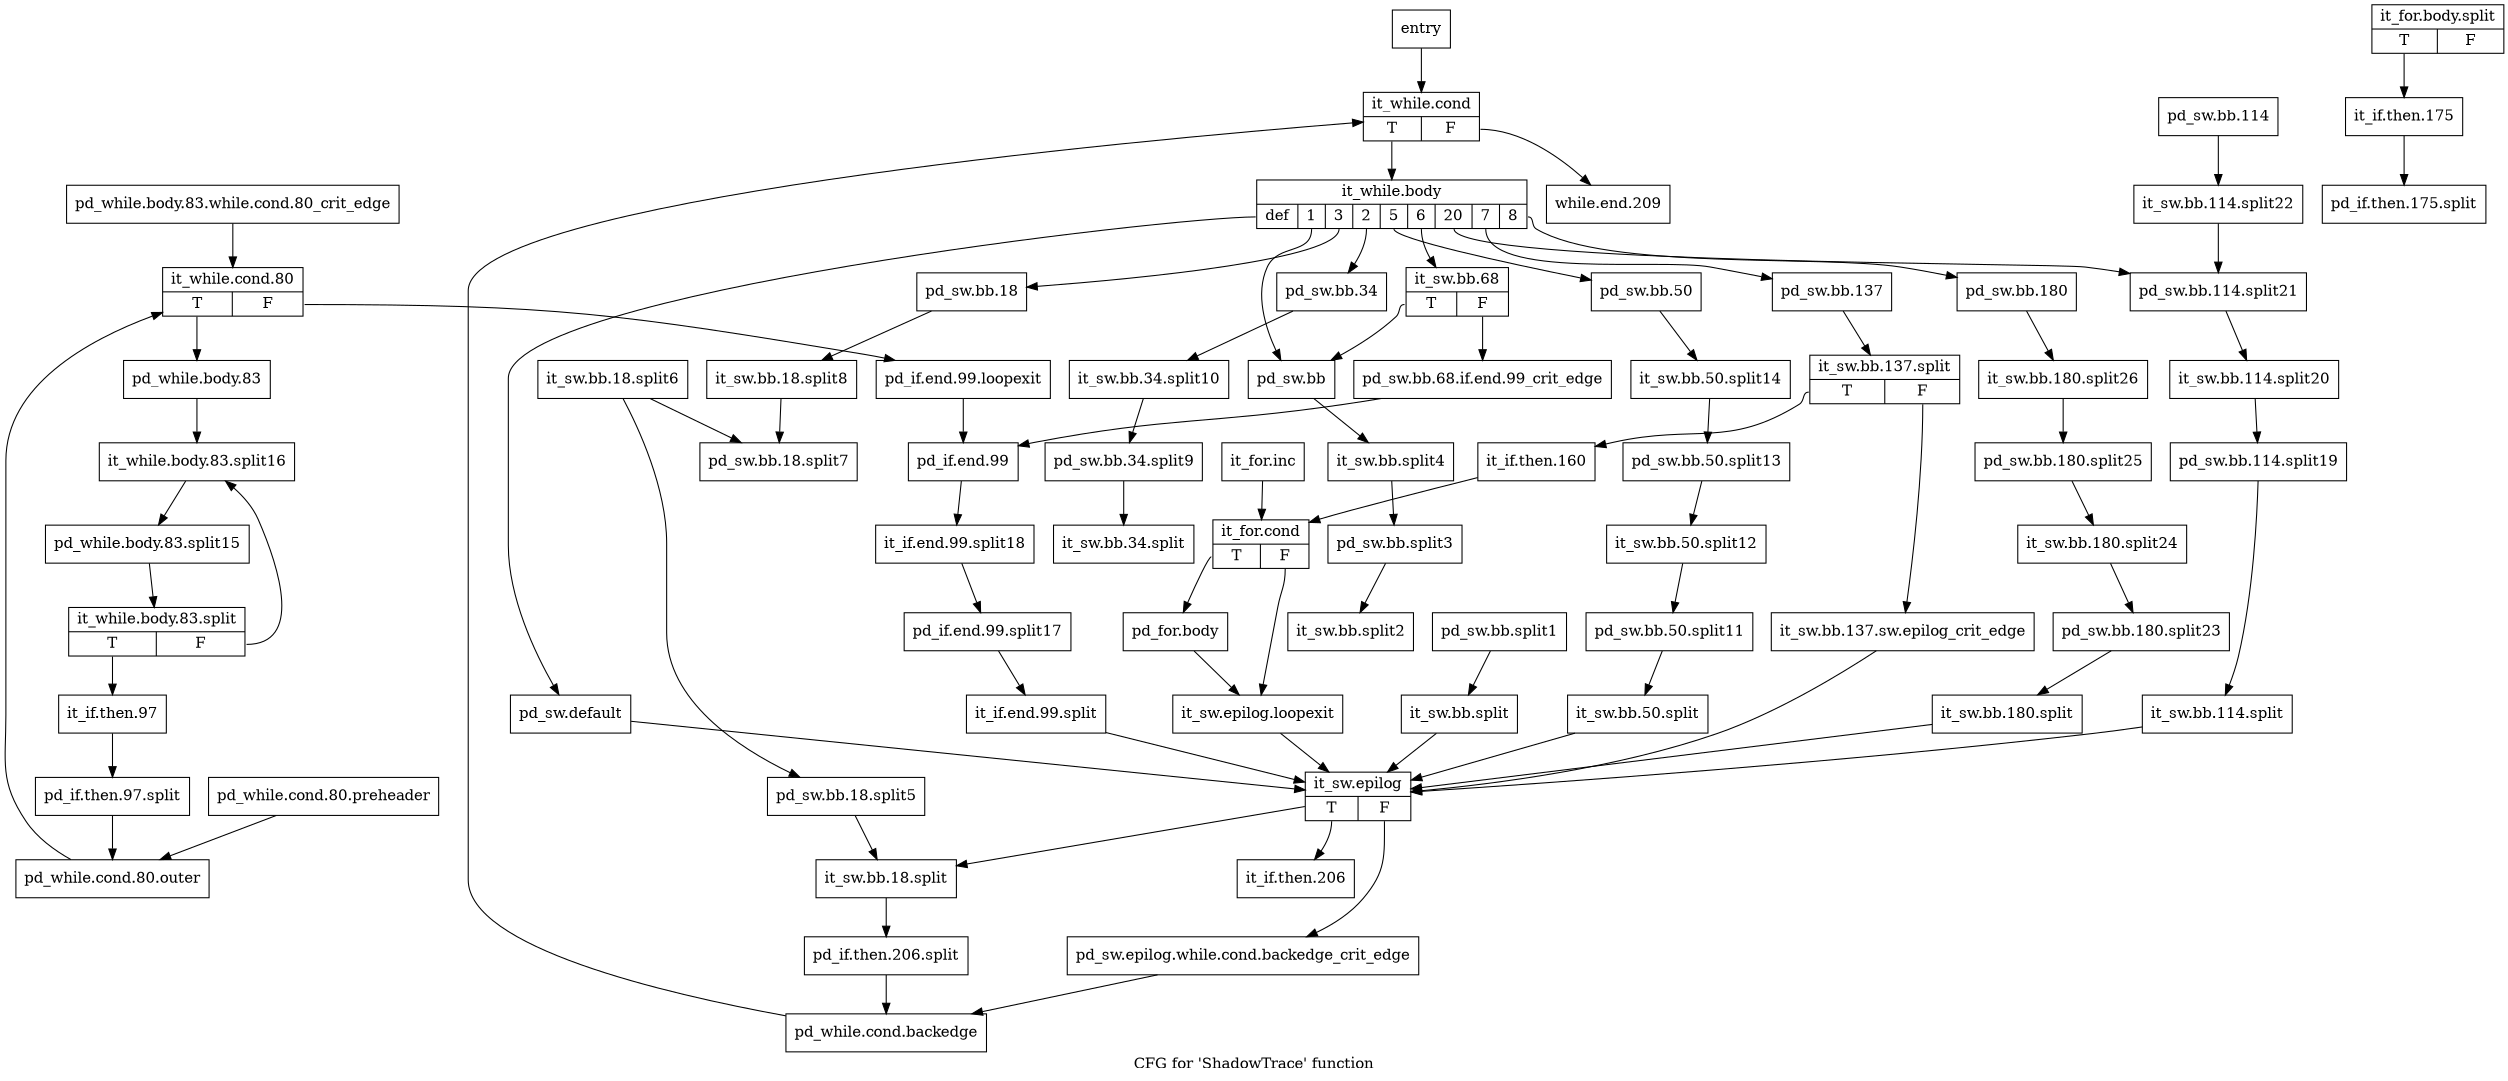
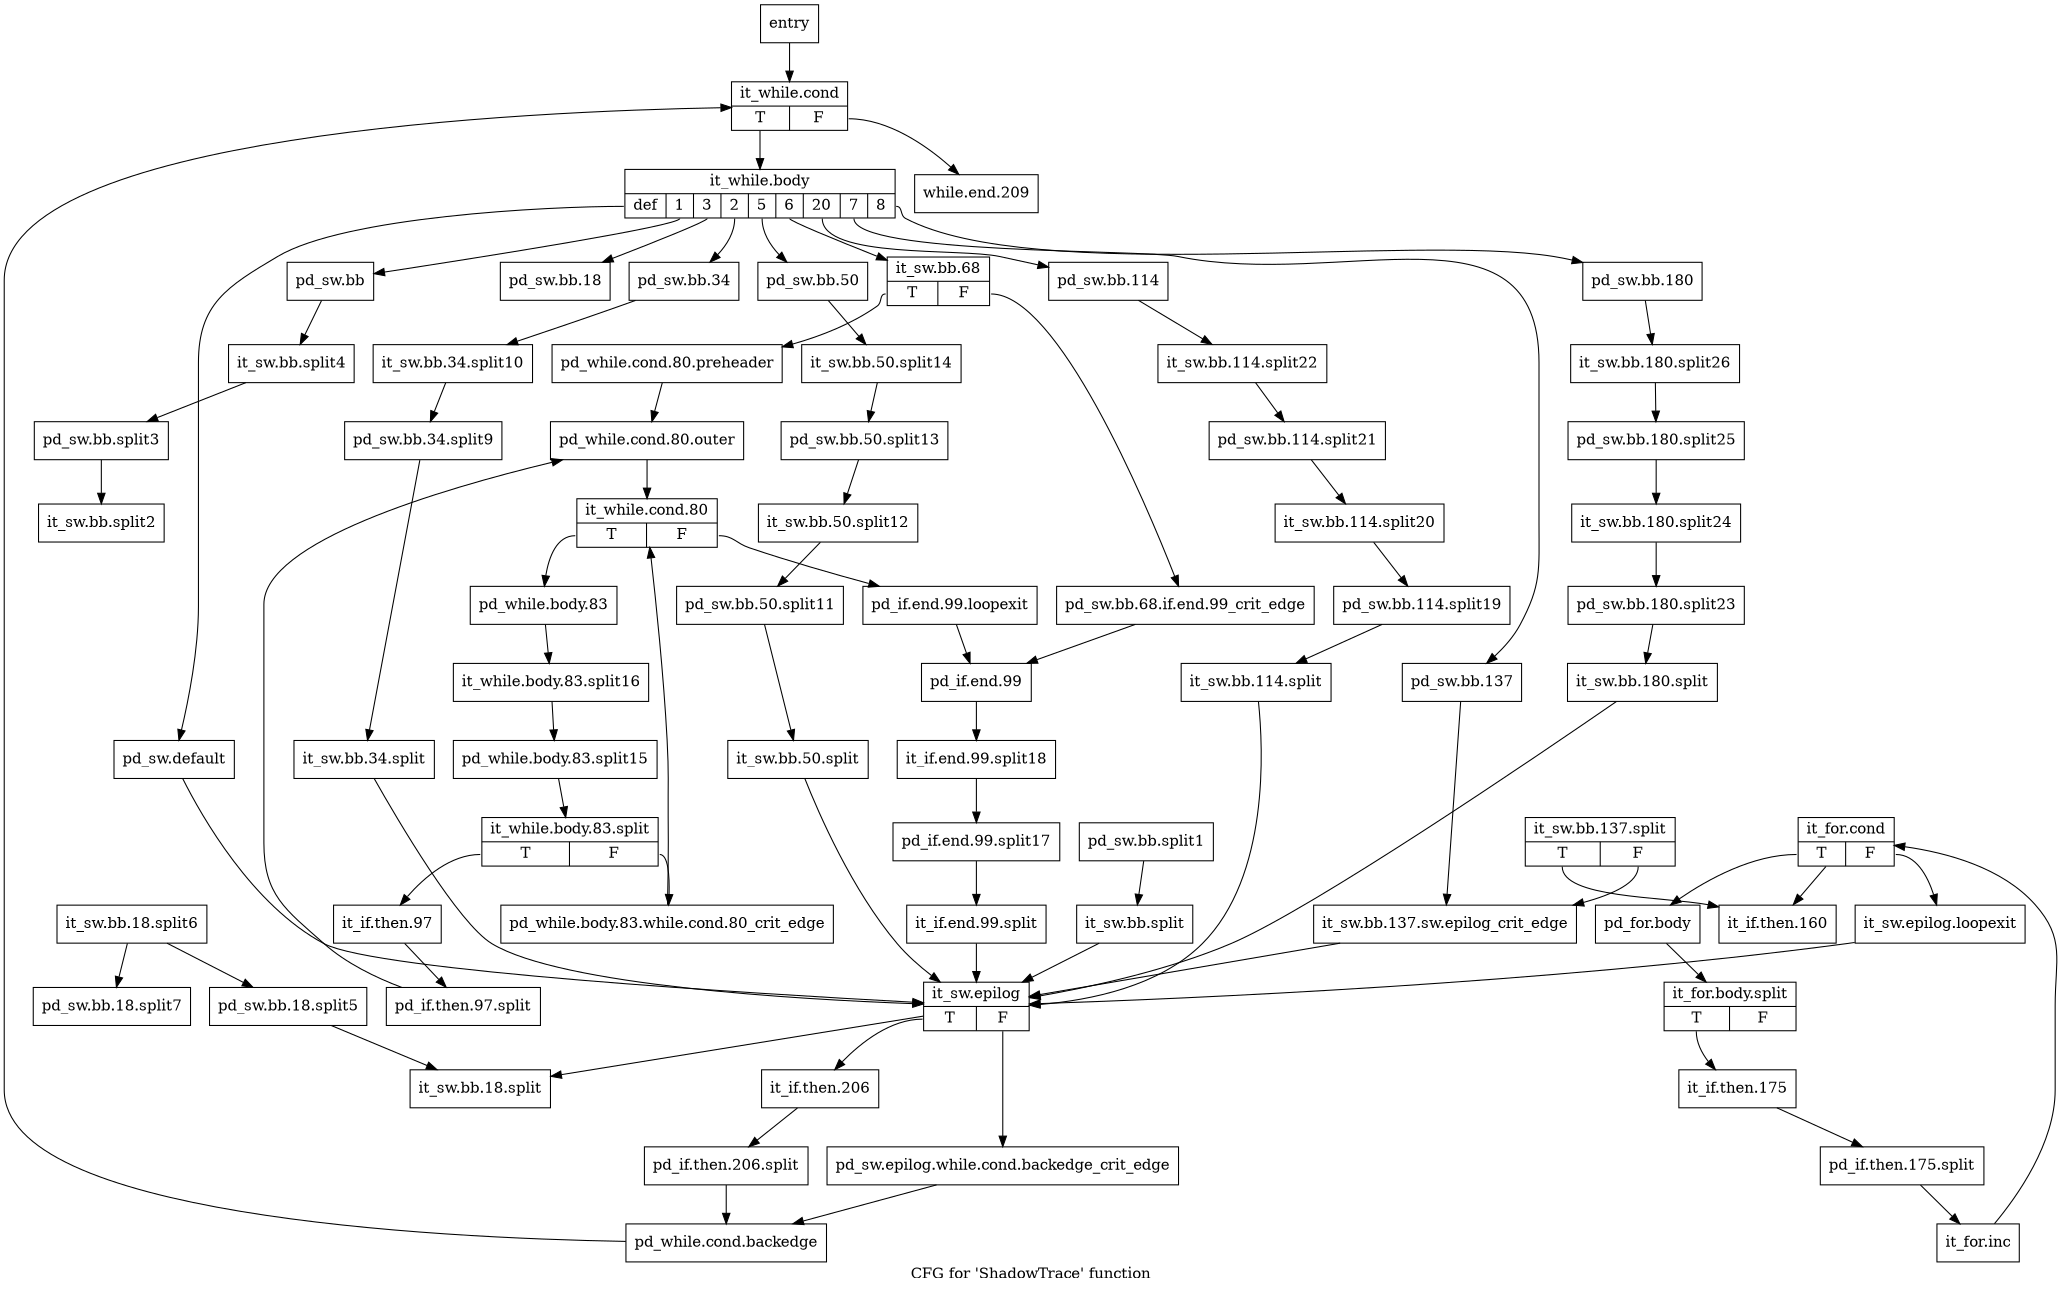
edge "it_while.body" -> "pd_sw.bb.114.split21": now "it_while.body" -> "pd_sw.bb.114"
edge "pd_sw.bb.137" -> "it_sw.bb.137.split": now "pd_sw.bb.137" -> "it_sw.bb.137.sw.epilog_crit_edge"
edge "it_sw.bb.68" -> "pd_sw.bb": now "it_sw.bb.68" -> "pd_while.cond.80.preheader"
node "it_sw.bb.18.split8": removed
edge "it_if.then.160" -> "it_for.cond": reversed
edge "it_while.body.83.split" -> "it_while.body.83.split16": now "it_while.body.83.split" -> "pd_while.body.83.while.cond.80_crit_edge"
edge "pd_for.body" -> "it_sw.epilog.loopexit": now "pd_for.body" -> "it_for.body.split"
edge "it_sw.bb.18.split" -> "pd_if.then.206.split": now "it_if.then.206" -> "pd_if.then.206.split"
edge "it_sw.bb.34.split" -> "it_sw.epilog": added
edge "pd_if.then.175.split" -> "it_for.inc": added
